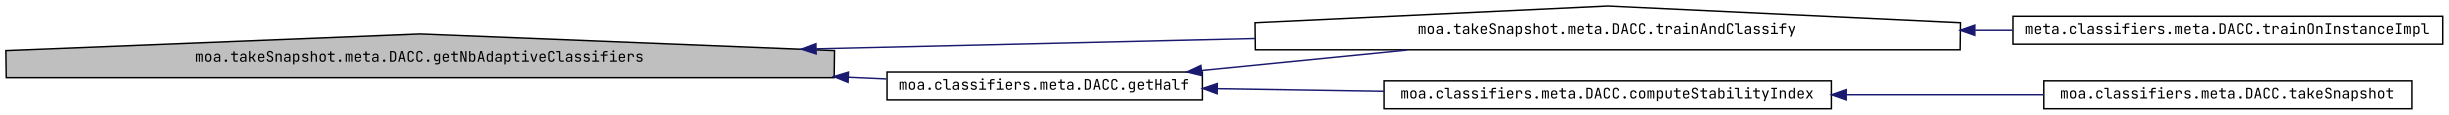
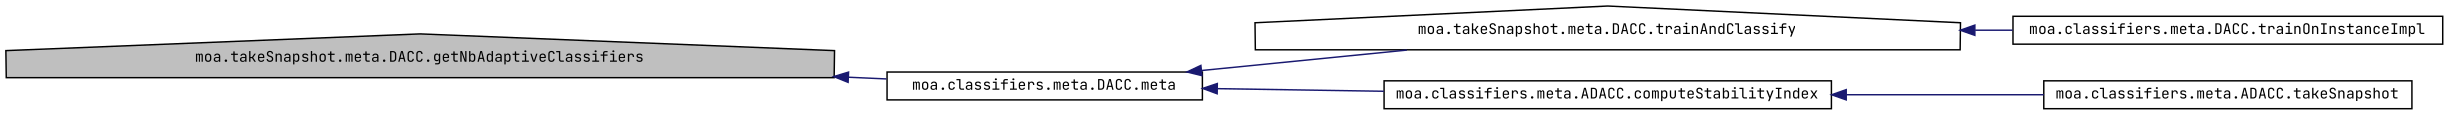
node "meta.classifiers.meta.DACC.trainOnInstanceImpl": label "meta.classifiers.meta.DACC.trainOnInstanceImpl" -> "moa.classifiers.meta.DACC.trainOnInstanceImpl"
edge "moa.takeSnapshot.meta.DACC.trainAndClassify" -> "moa.takeSnapshot.meta.DACC.getNbAdaptiveClassifiers": removed
node "moa.classifiers.meta.DACC.getHalf": label "moa.classifiers.meta.DACC.getHalf" -> "moa.classifiers.meta.DACC.meta"
node "moa.classifiers.meta.DACC.computeStabilityIndex": label "moa.classifiers.meta.DACC.computeStabilityIndex" -> "moa.classifiers.meta.ADACC.computeStabilityIndex"
node "moa.classifiers.meta.DACC.takeSnapshot": label "moa.classifiers.meta.DACC.takeSnapshot" -> "moa.classifiers.meta.ADACC.takeSnapshot"
